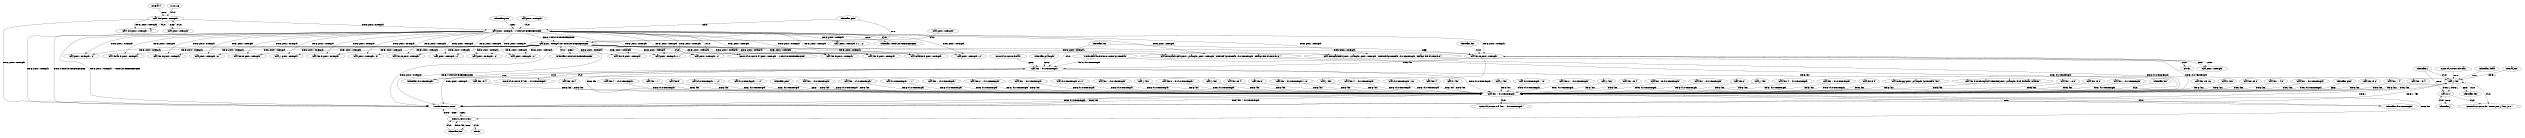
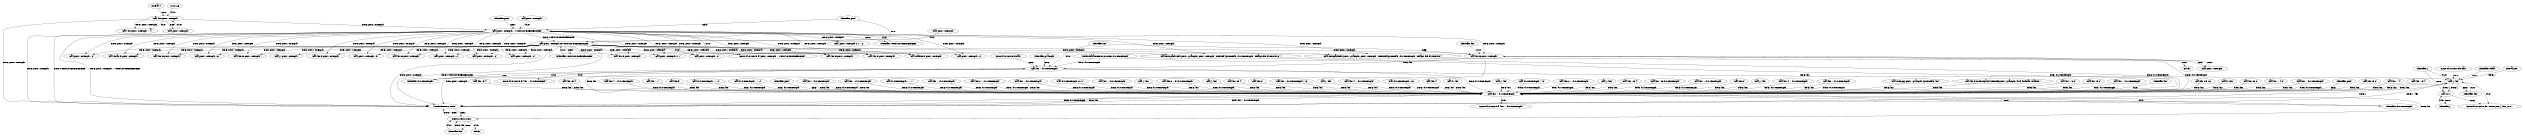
edge "(Call,pIns->nLength > MAX_SAMPLE_LENGTH)" -> "(Call,j<pIns->nLength)": removed, label "DDG: pIns->nLength"
node "(MethodParameterIn,DWORD lpMemFile)": label "(MethodParameterIn,DWORD lpMemFile)" -> "(MethodParameterIn,DWORD dwMemLength)"
node "(Call,len = 9)": removed
edge "(Call,j++)" -> "(ControlStructure,for (UINT j=0; j<len; j++))": label "AST: " -> "DDG: "
